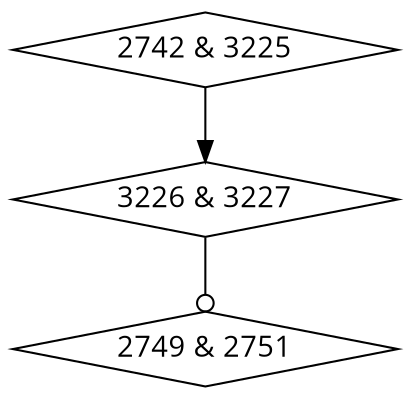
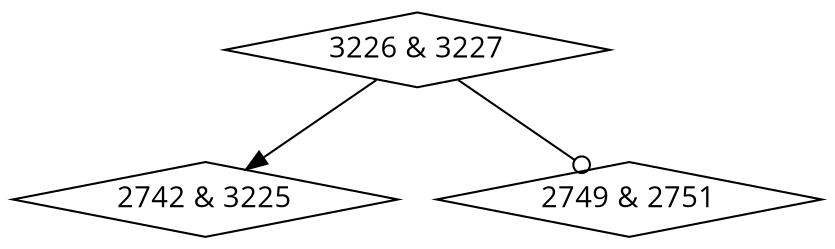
edge "2742 & 3225" -> "3226 & 3227": reversed
